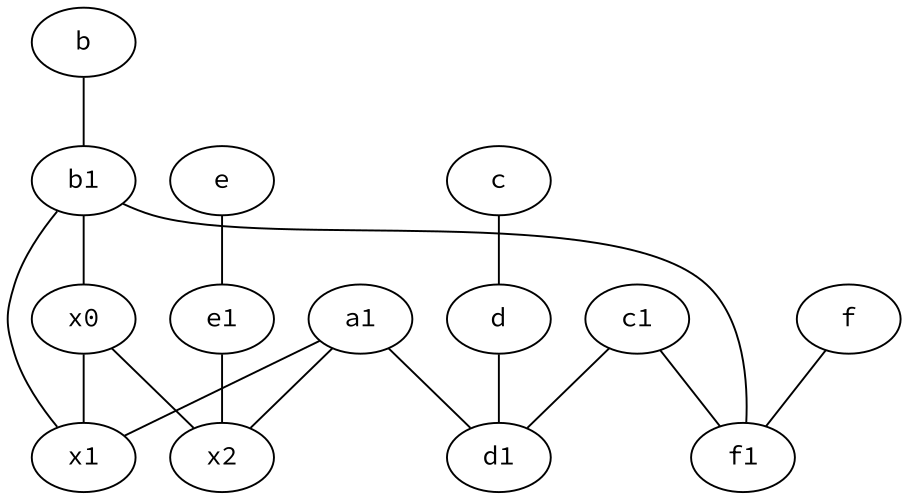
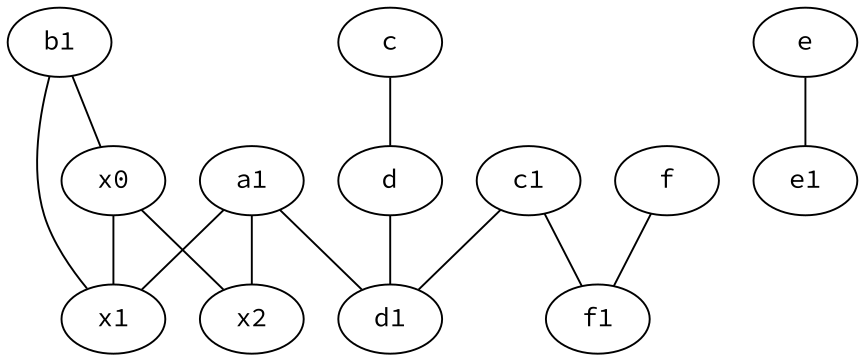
node "b": removed
edge "b1" -- "f1": removed
edge "e1" -- "x2": removed
